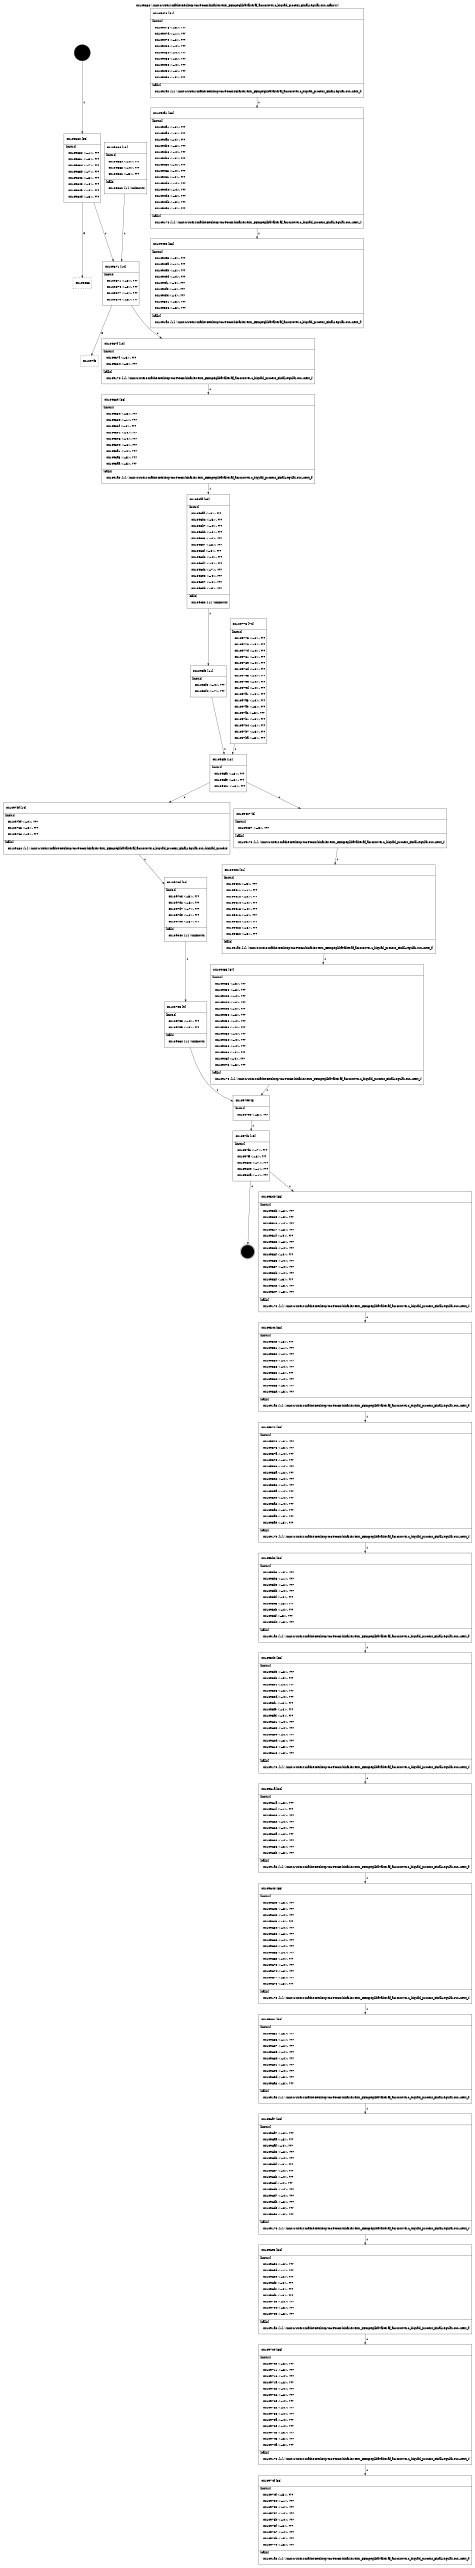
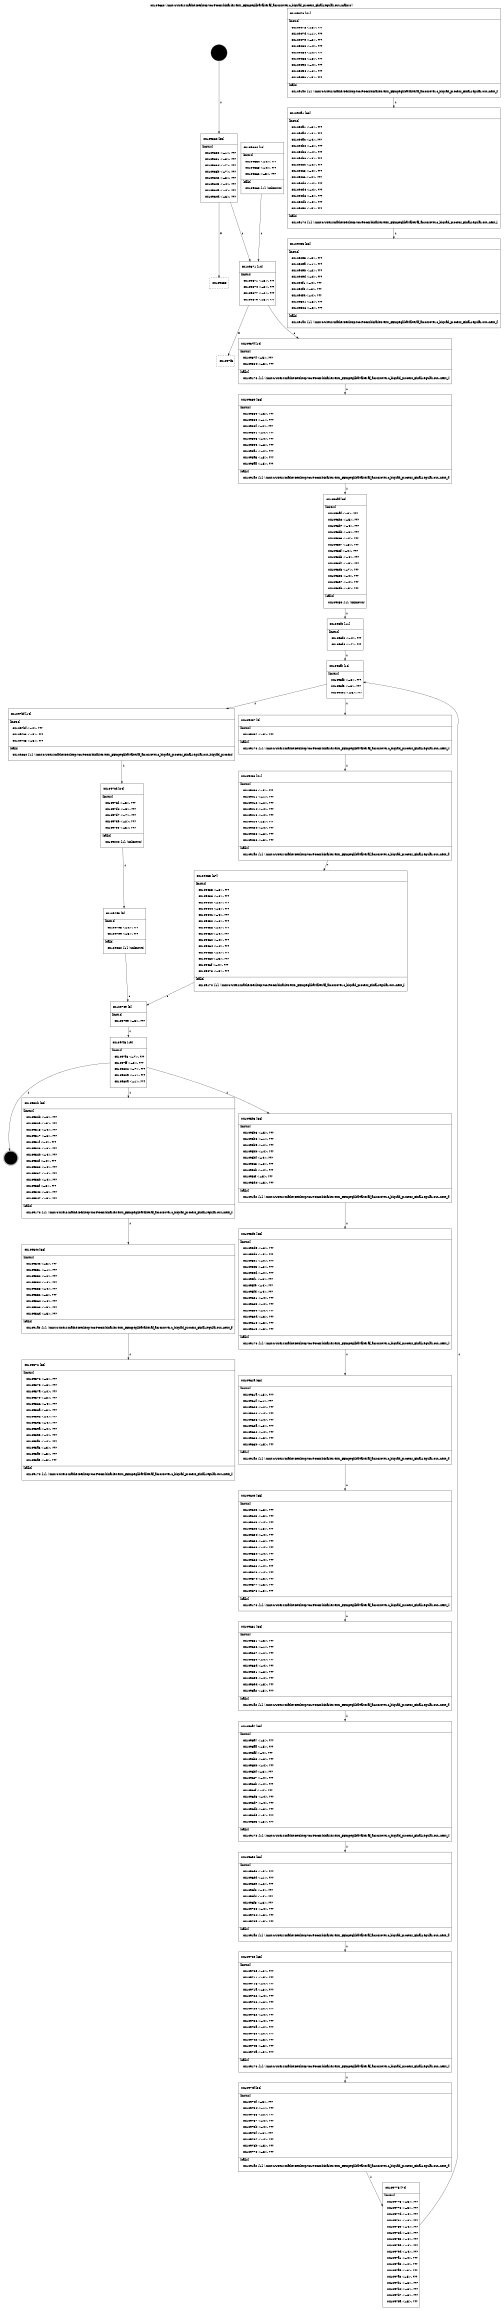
edge "0x10940c [41]" -> "0x109435 [67]": label " 1" -> " 7"
edge "0x1097ee [5]" -> "0x1097f8 [19]": label " 1" -> " 7"
edge "0x109572 [65]" -> "0x1095b3 [38]": now "0x1097f8 [19]" -> "0x1095b3 [38]"
edge "0x10974f [38]" -> "0x109775 [74]": added, label "1"
